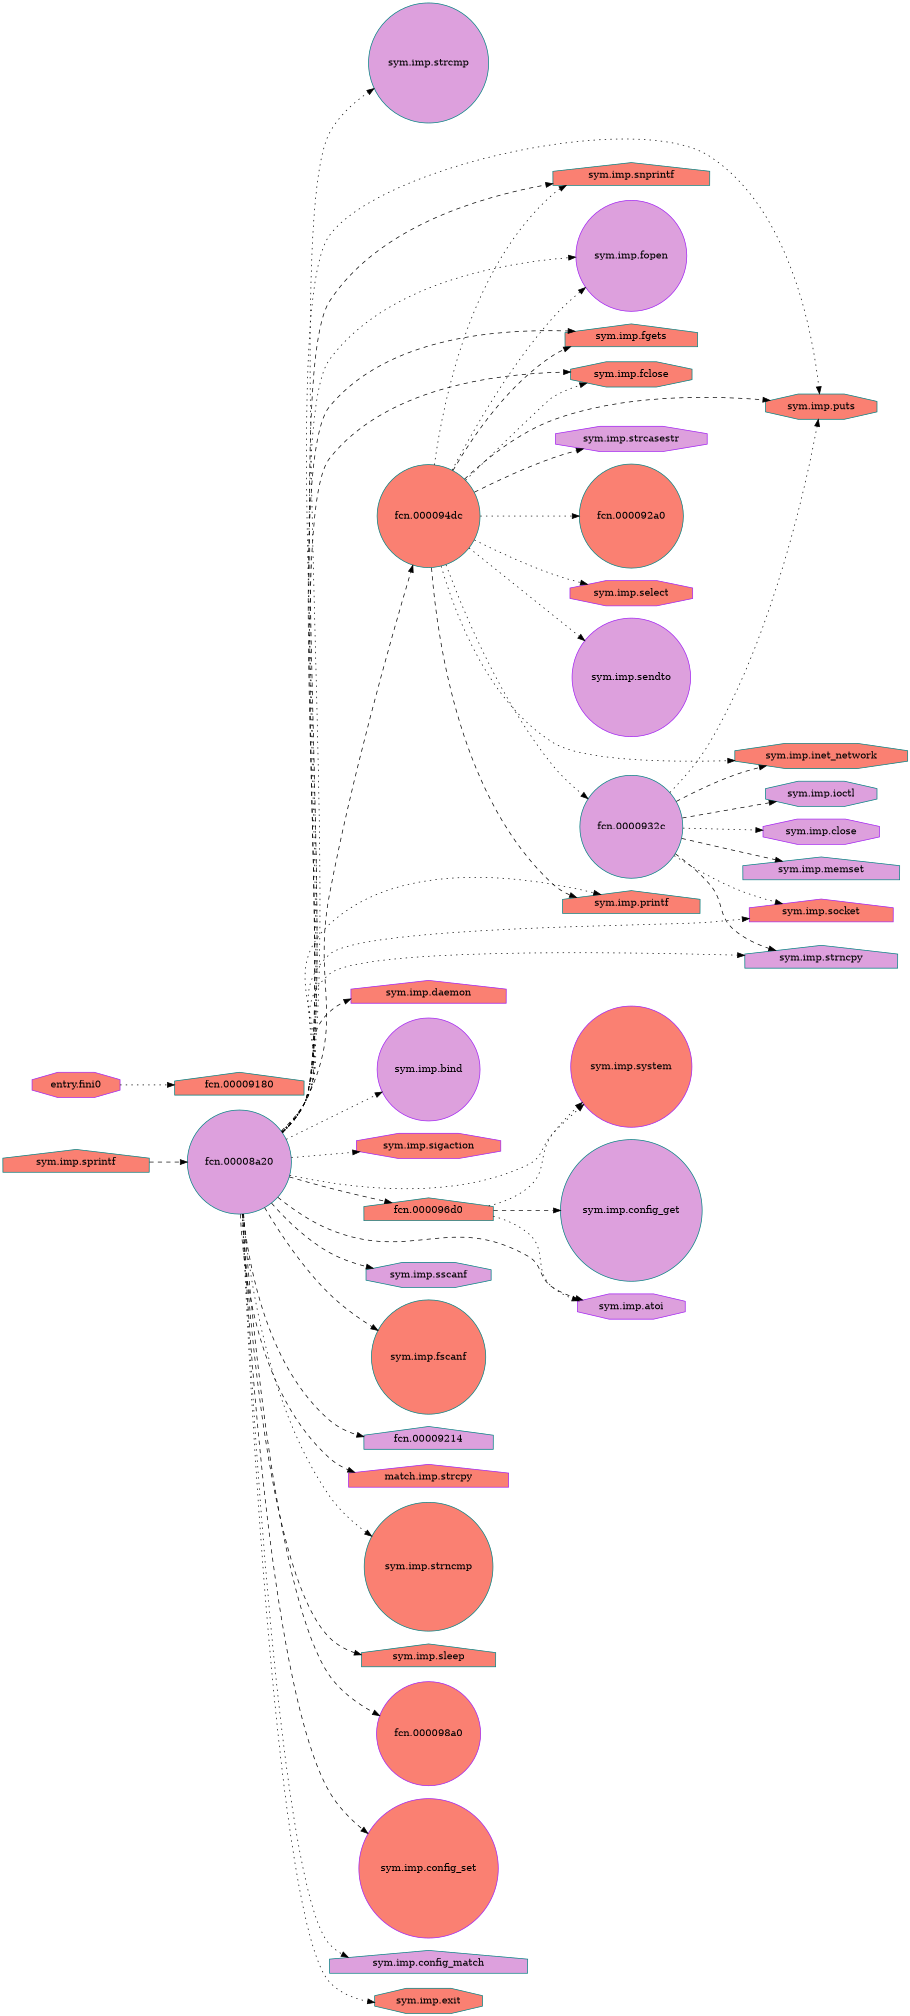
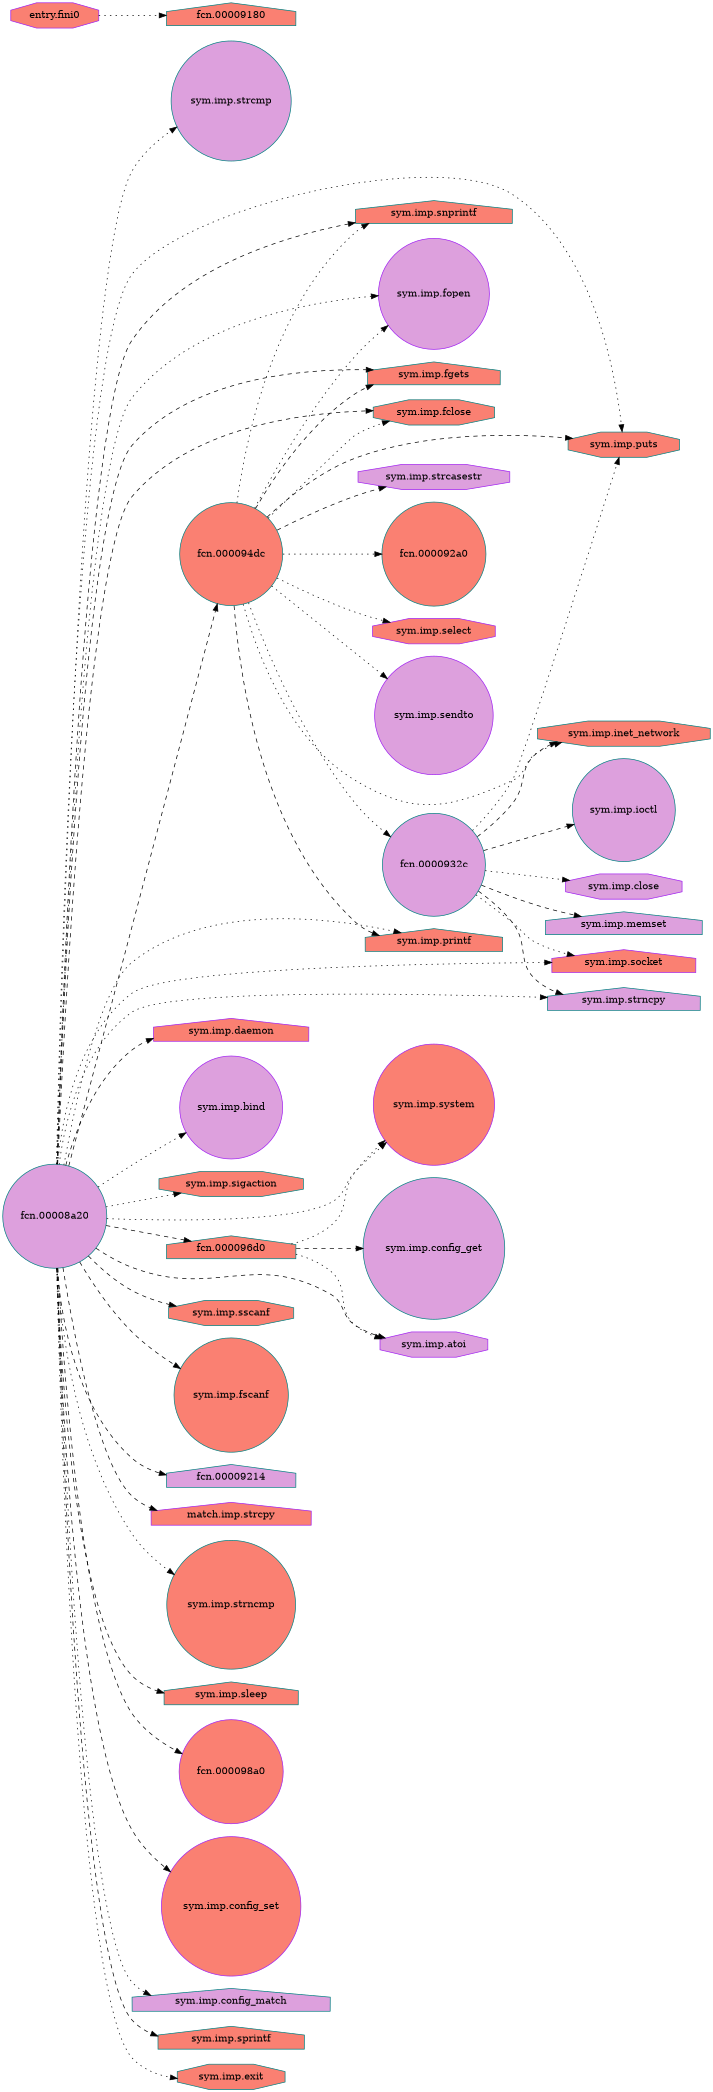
node "sym.imp.ioctl": shape octagon -> circle
node "sym.imp.sigaction": color purple -> teal
edge "sym.imp.sprintf" -> "fcn.00008a20": reversed
node "sym.imp.sscanf": fillcolor plum -> salmon
